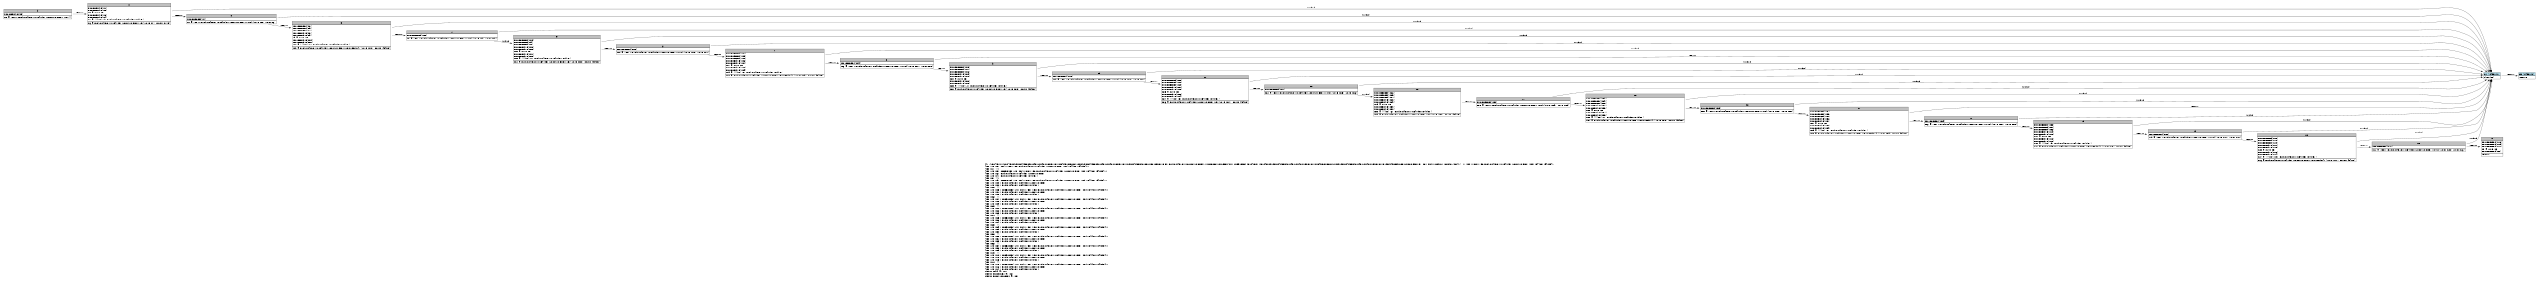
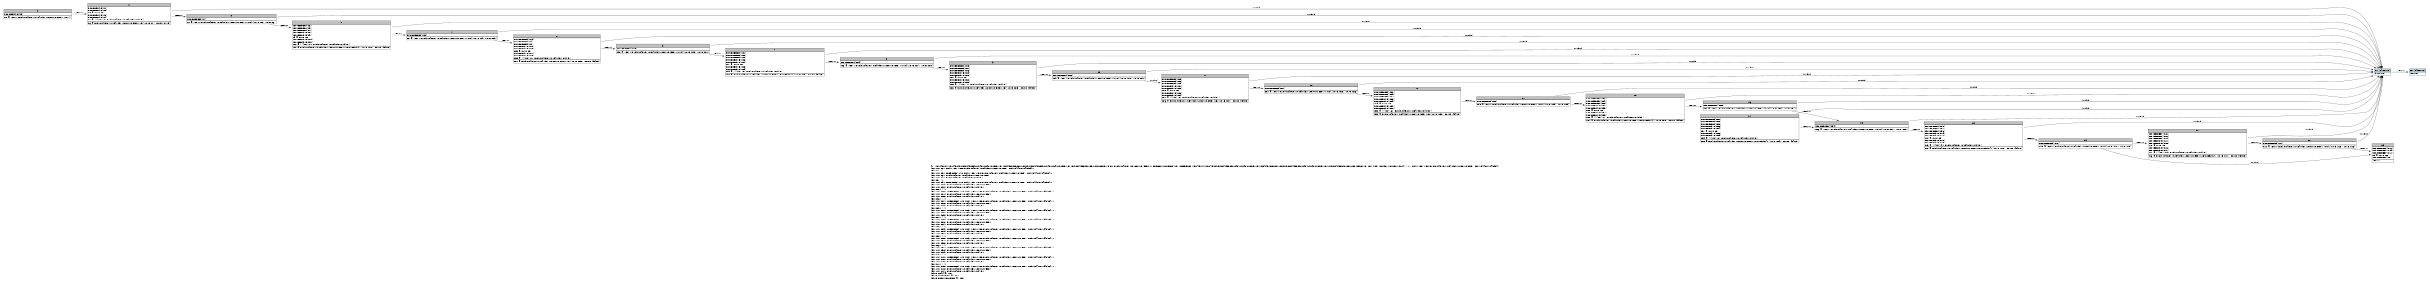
edge "4" -> "5": label "unwind" -> "return"
edge "8" -> "24 (cleanup)": label "return" -> "unwind"
edge "10" -> "11": label "return" -> "unwind"
edge "12" -> "13": label "unwind" -> "return"
edge "17" -> "24 (cleanup)": label "return" -> "unwind"
edge "16" -> "17": now "16" -> "18"
edge "20" -> "24 (cleanup)": now "20" -> "23"
